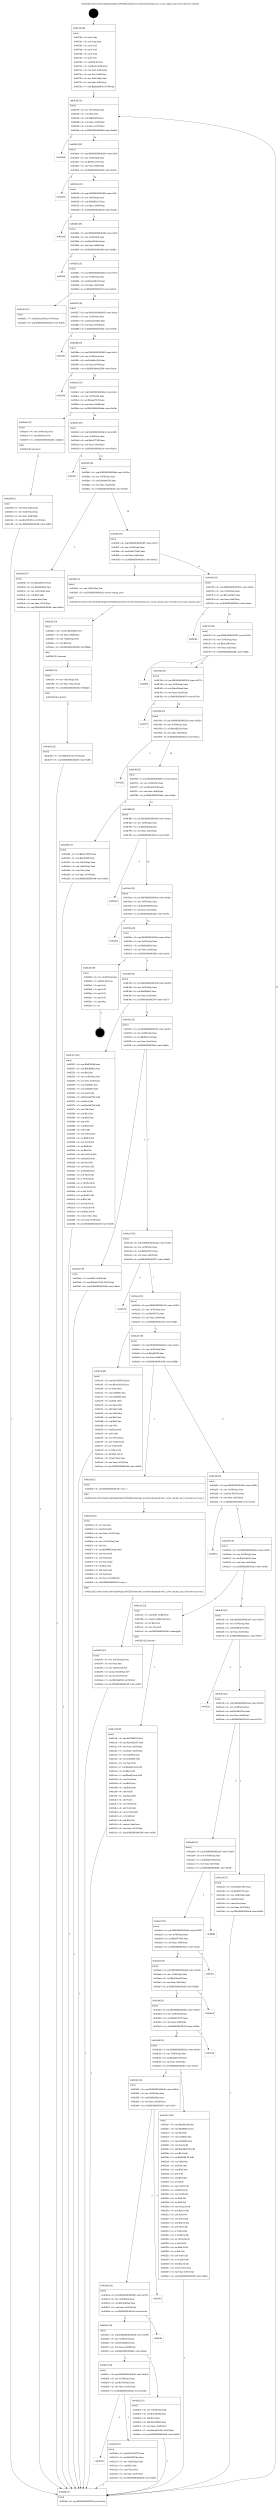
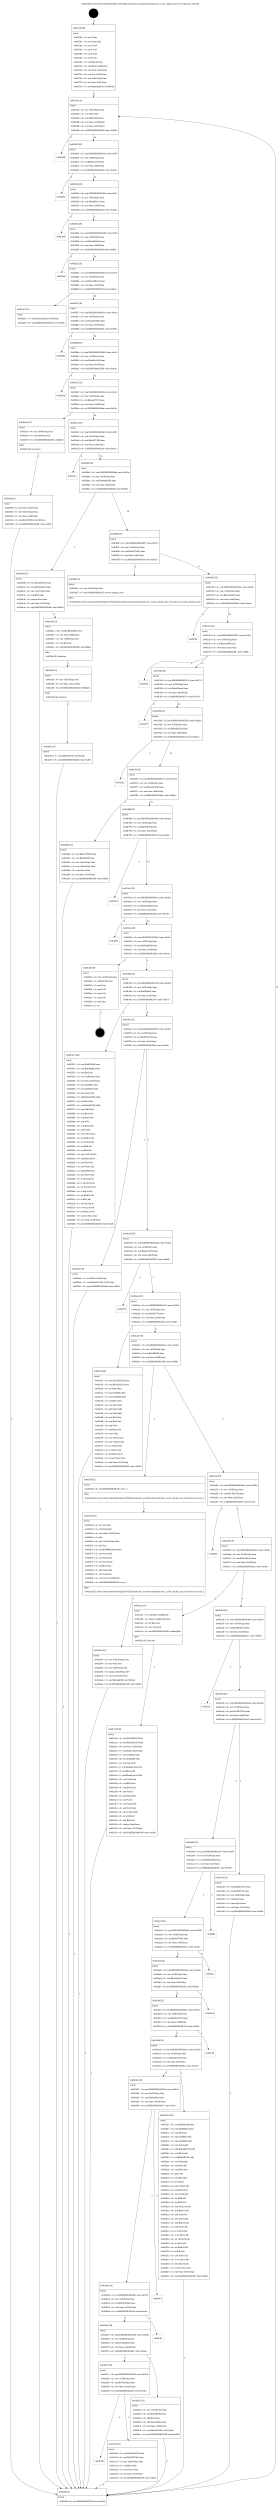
edge "0x401dd1 [9]" -> "0x401dda [23]": now "0x401bb8 [27]" -> "0x401dda [23]"
